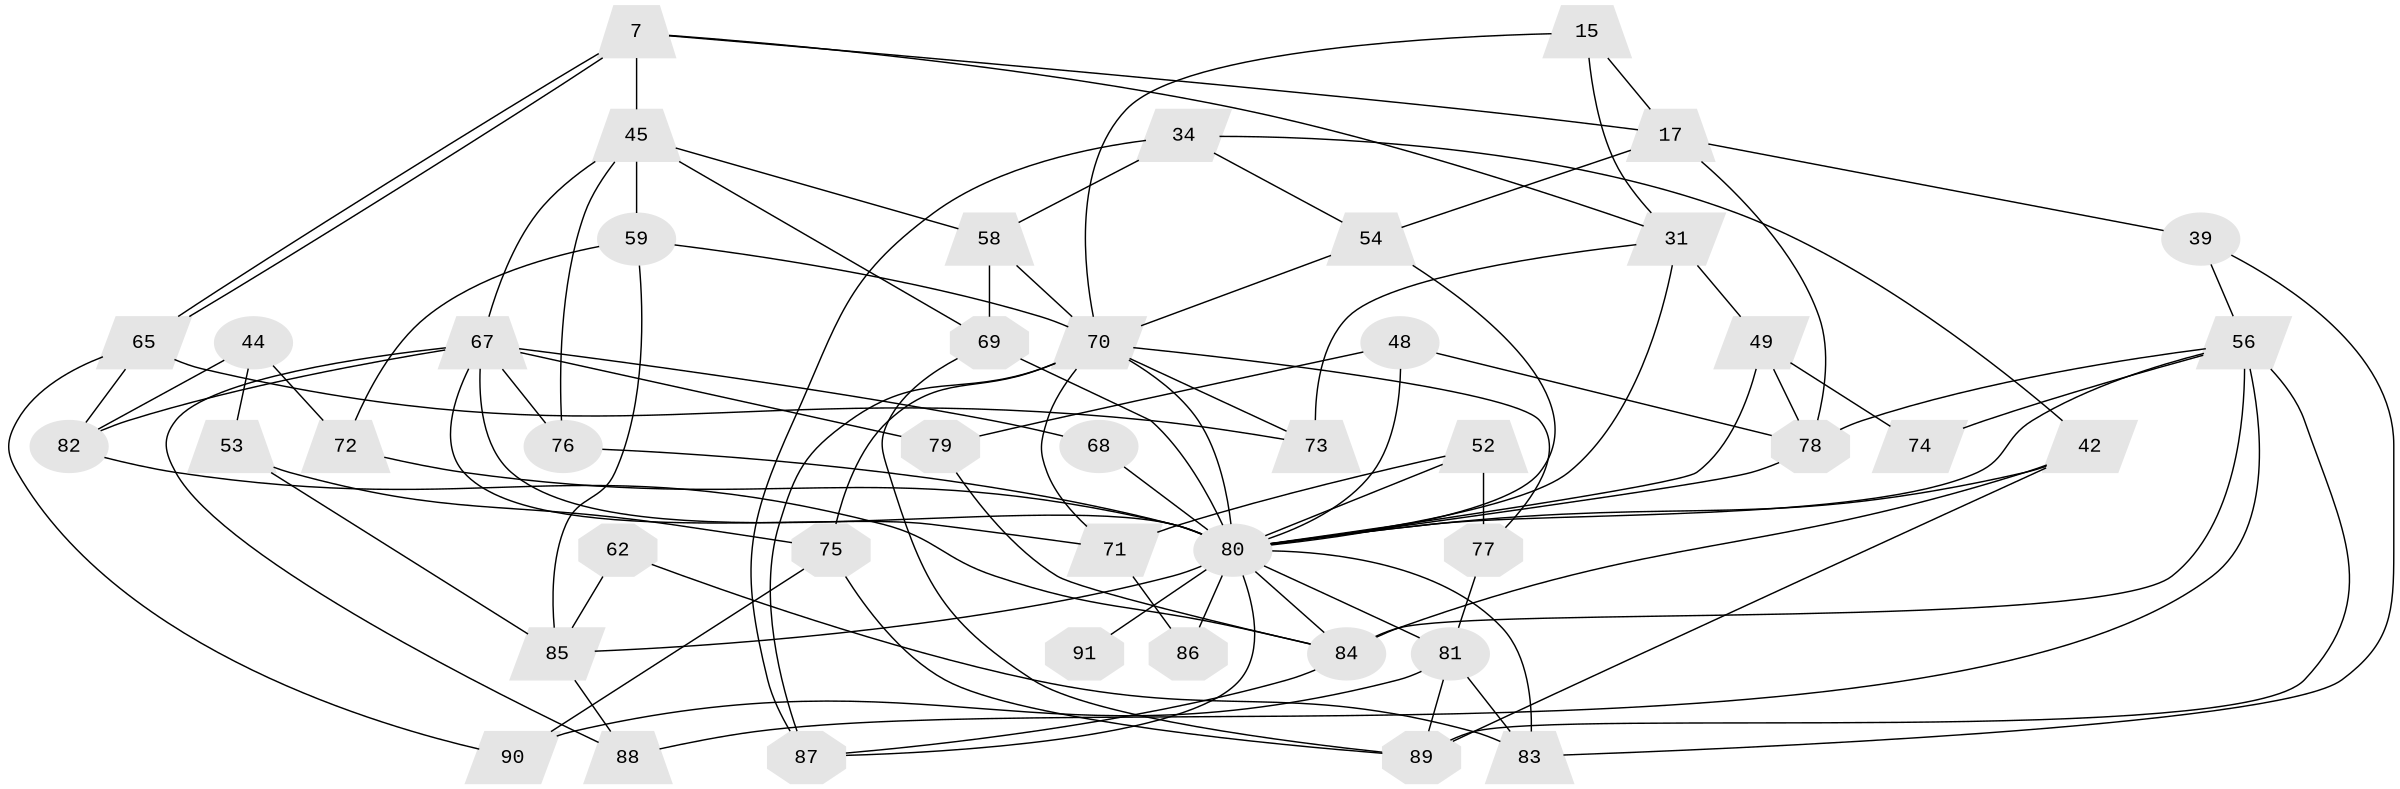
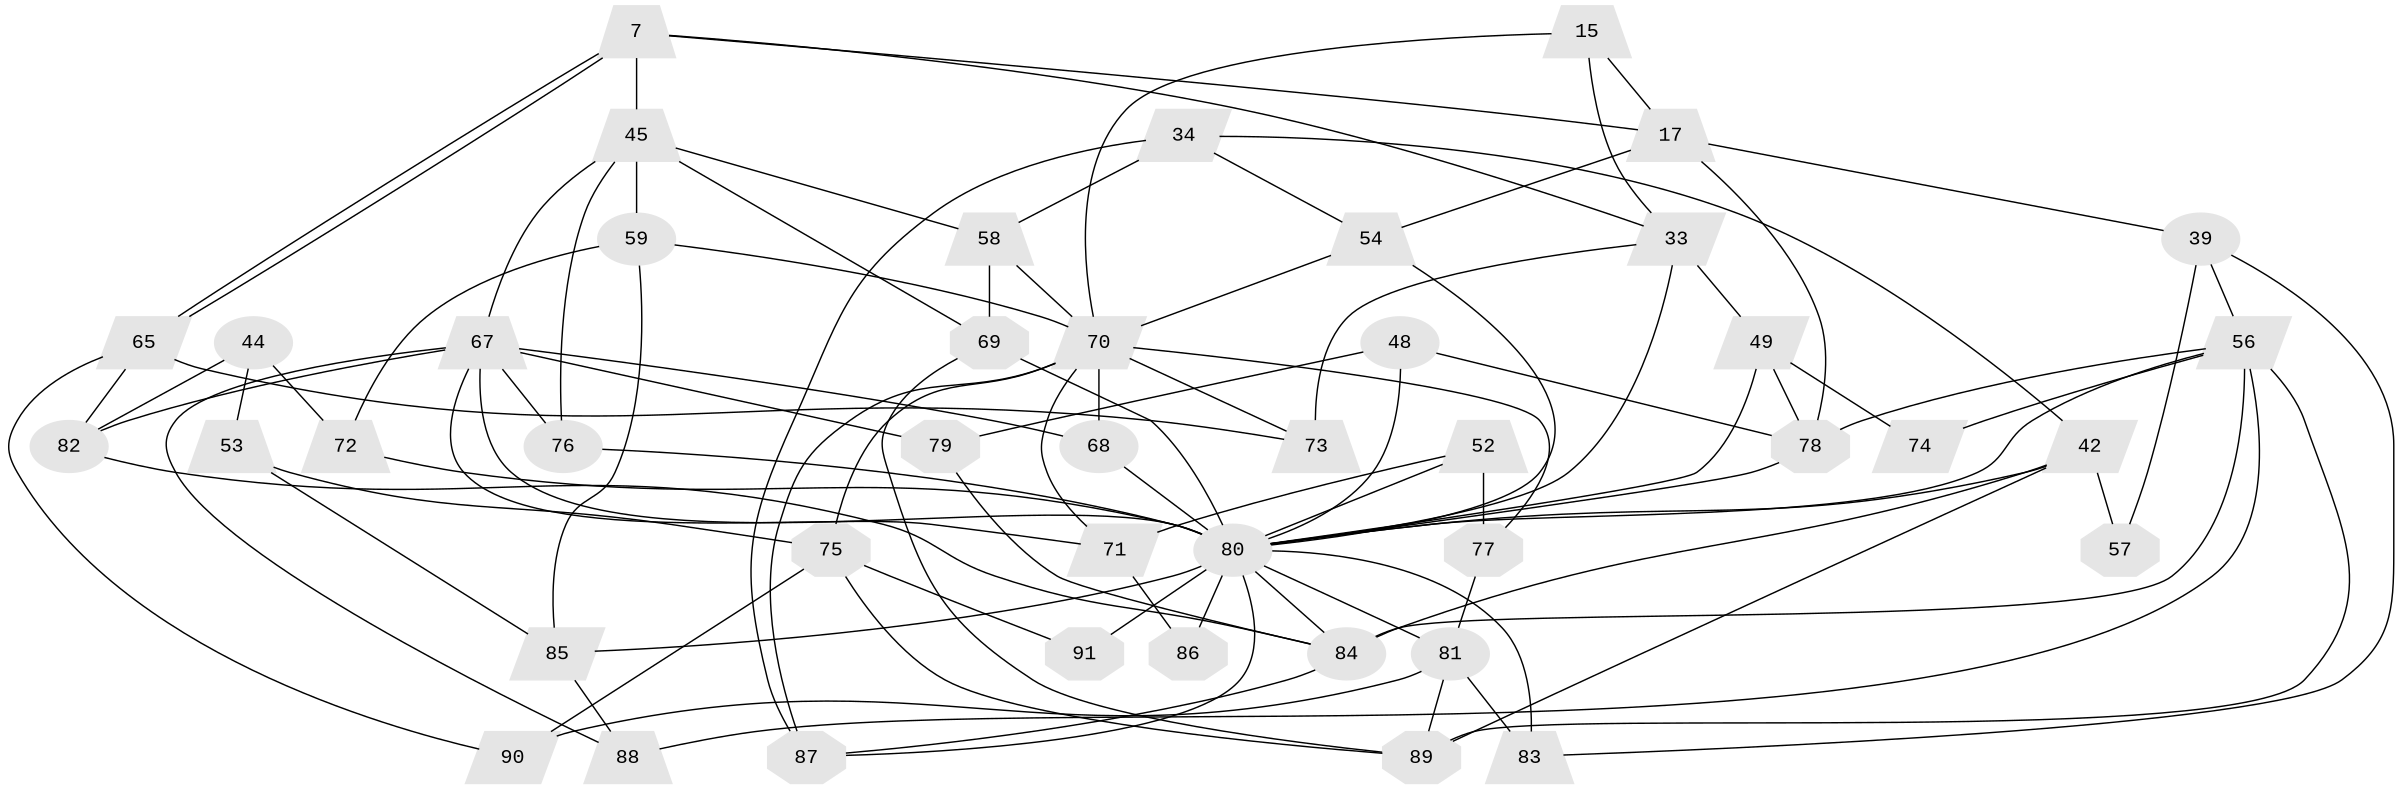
node "31": label "31" -> "33"
edge "70" -- "80": now "70" -- "68"
node "62": removed
node "57": added
edge "75" -- "91": added
